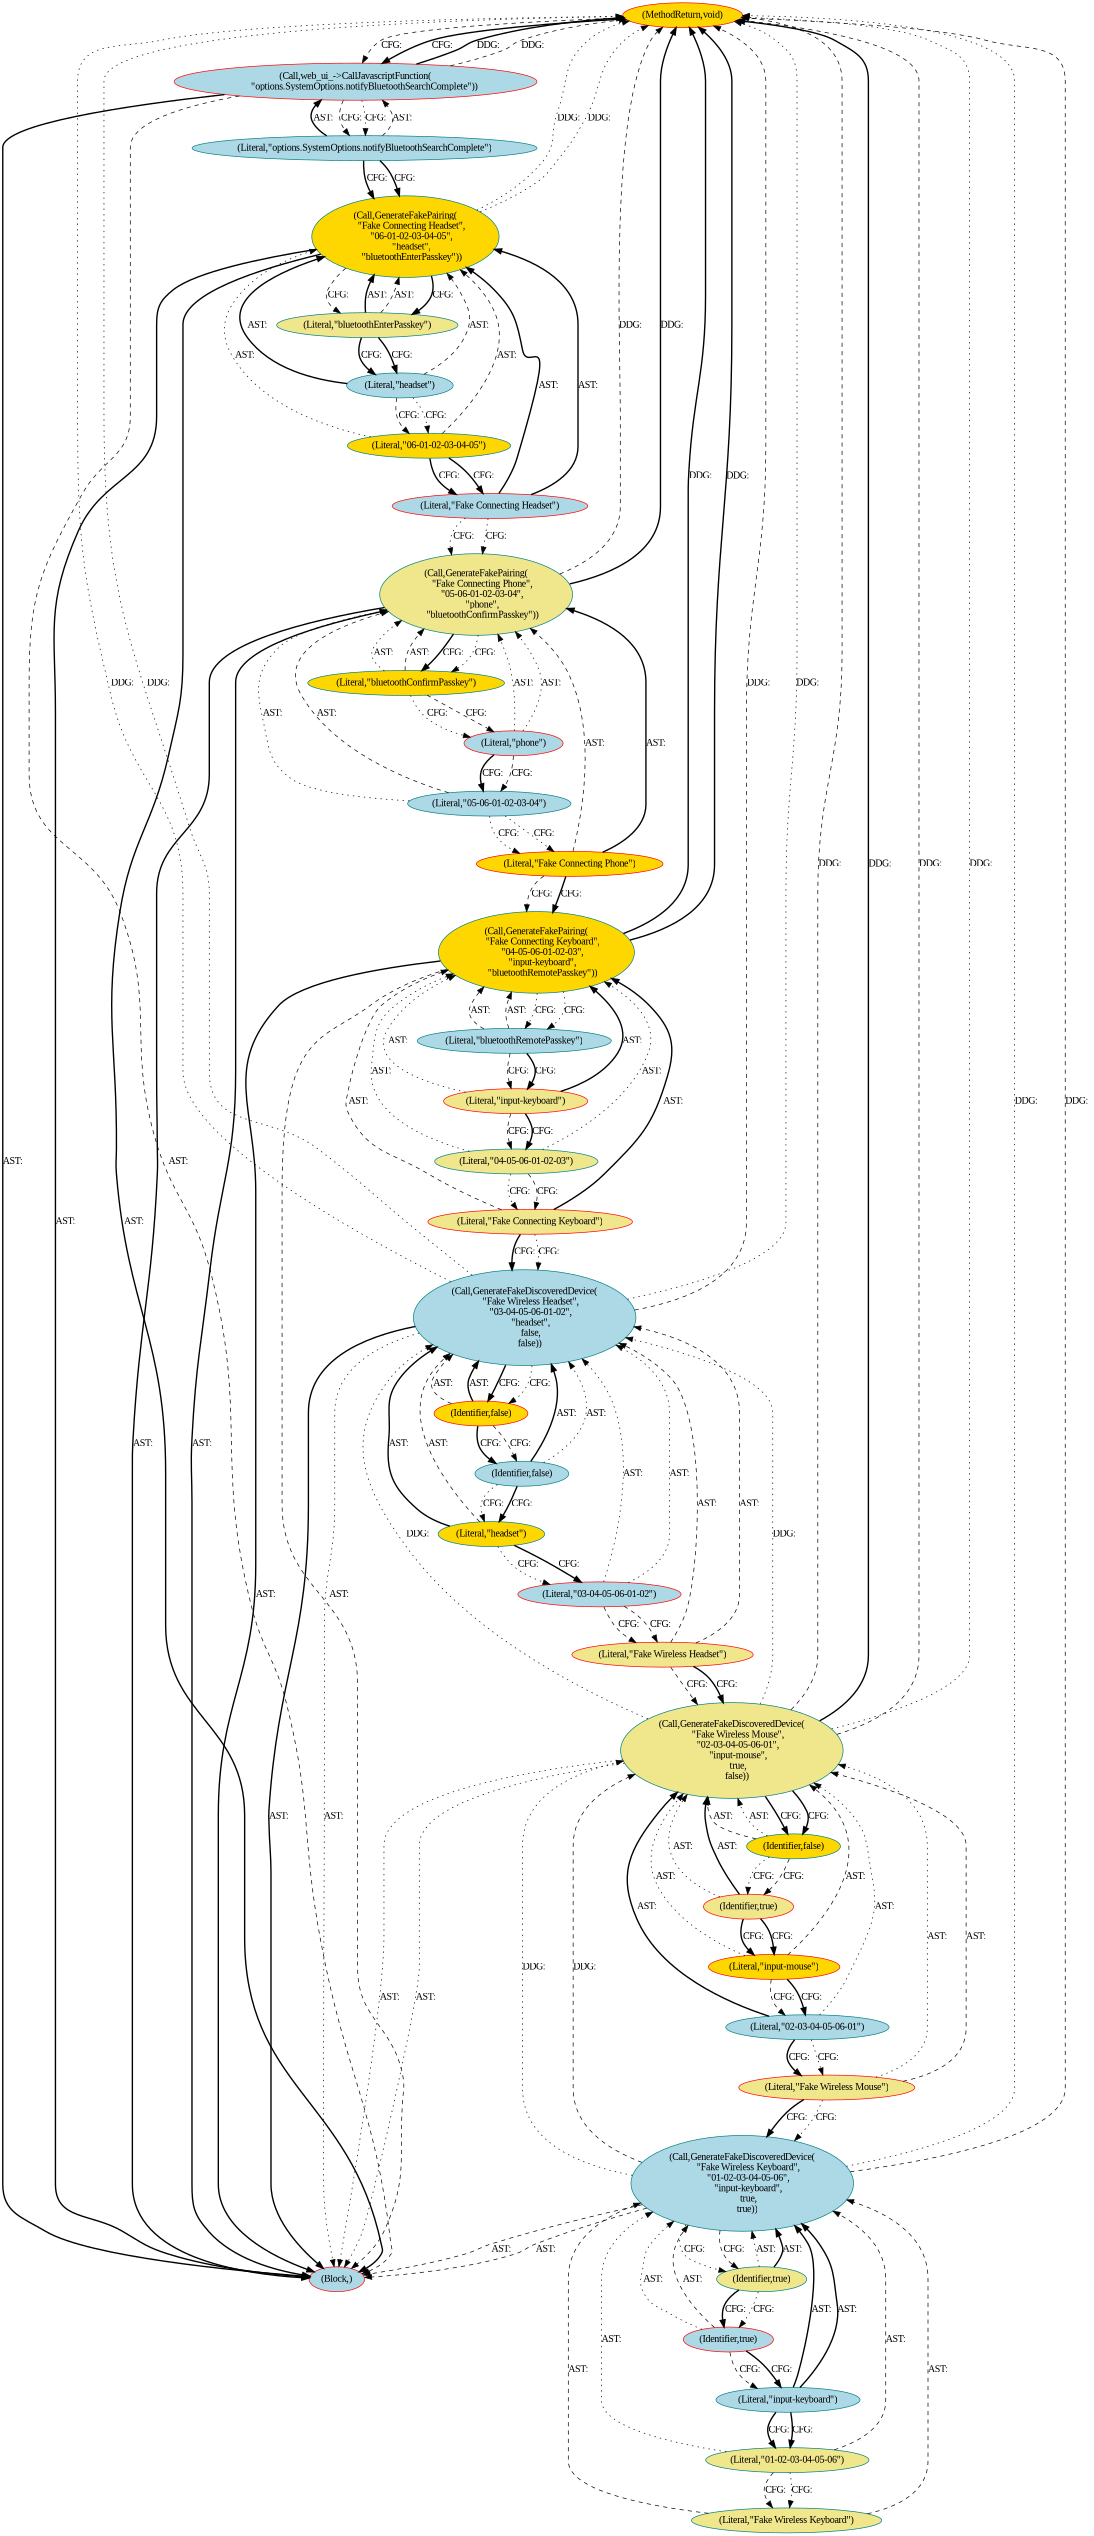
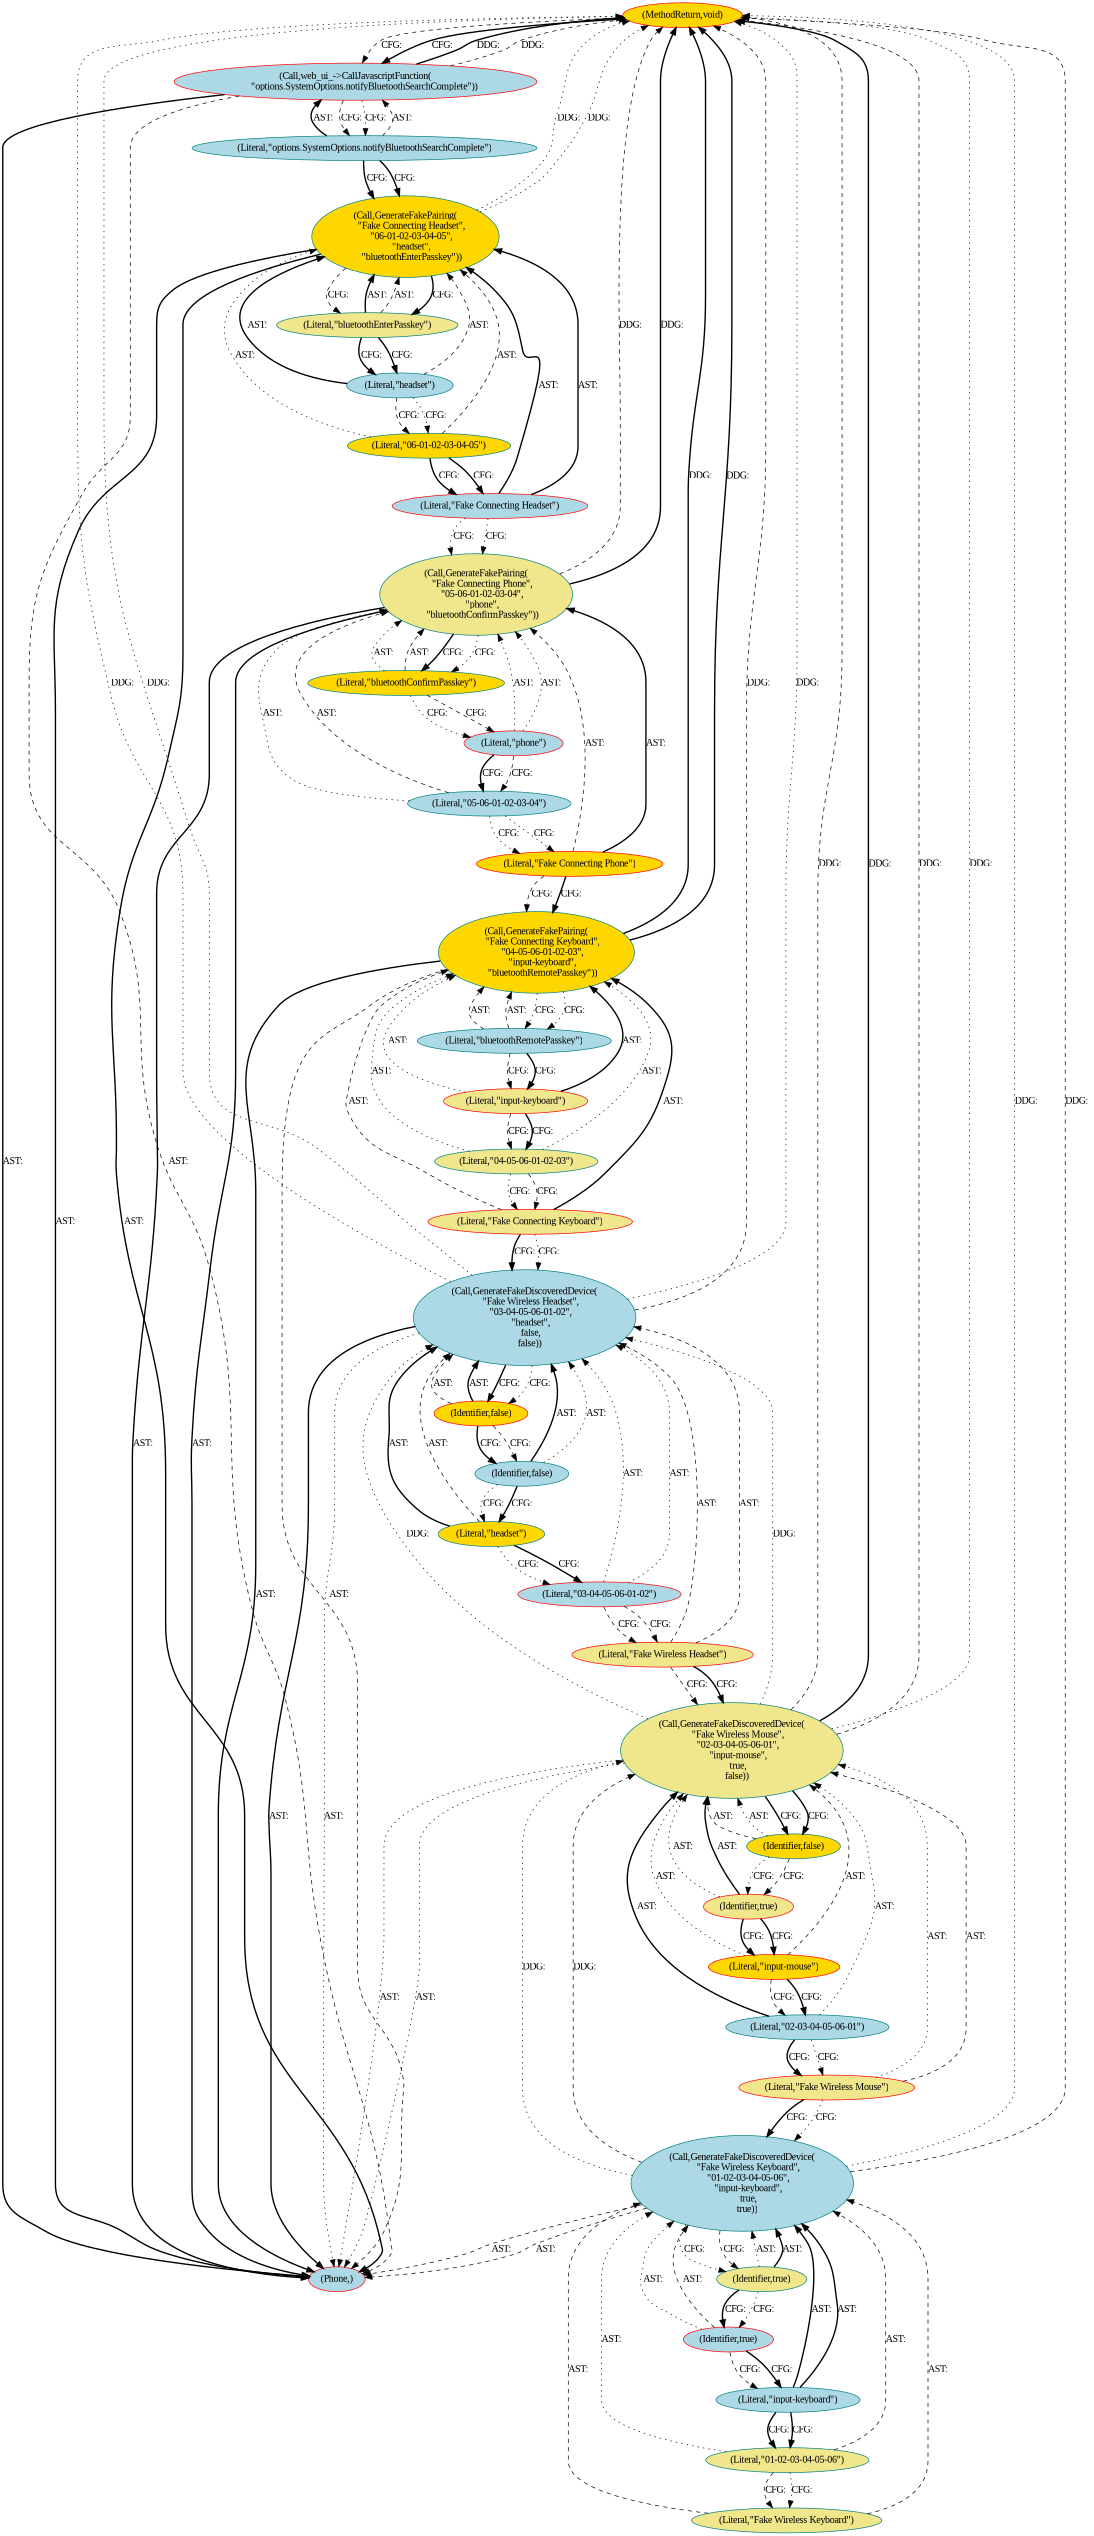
node "(Block,)": label "(Block,)" -> "(Phone,)"
